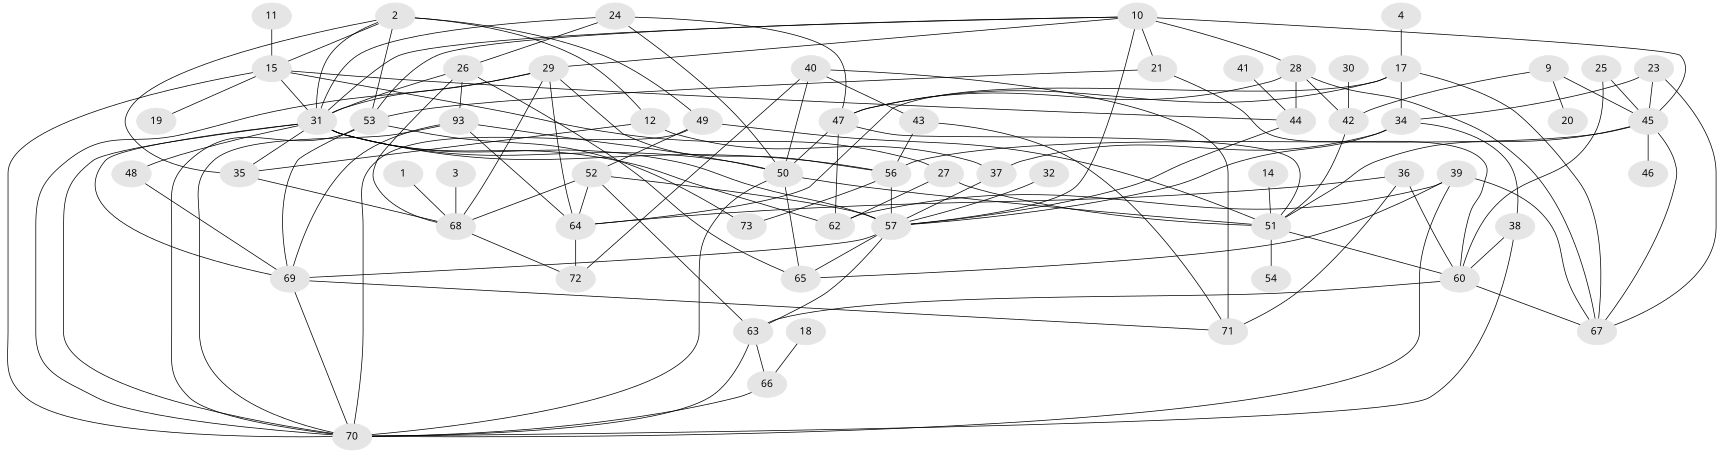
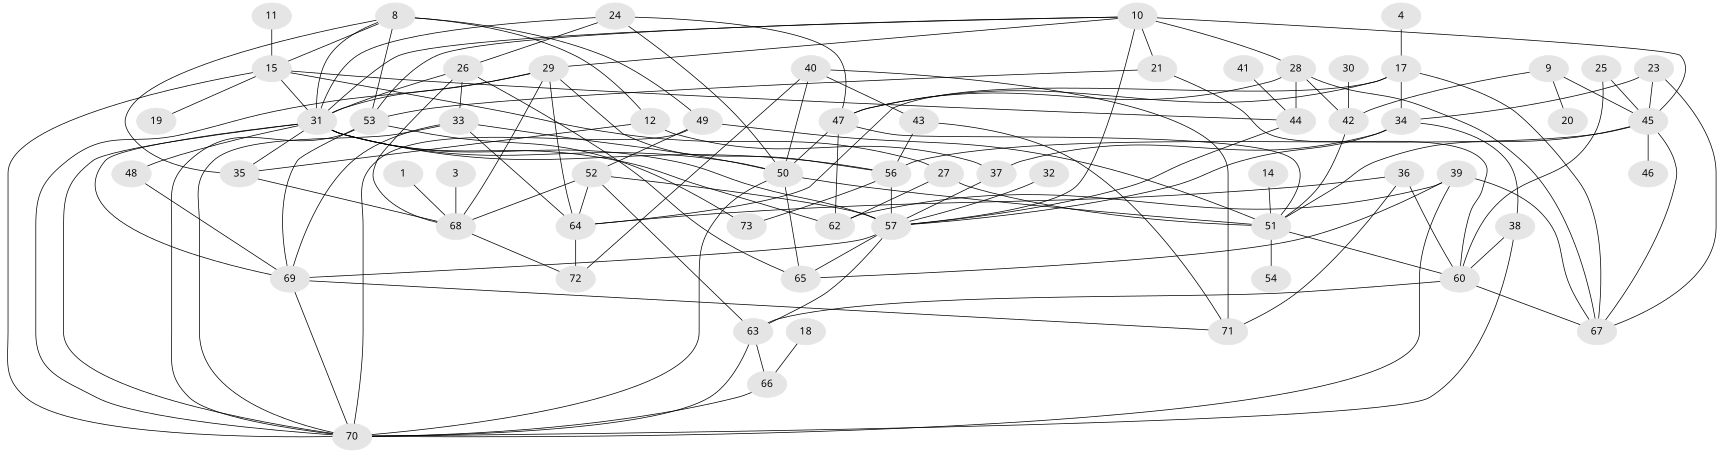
node "2": label "2" -> "8"
node "93": label "93" -> "33"
